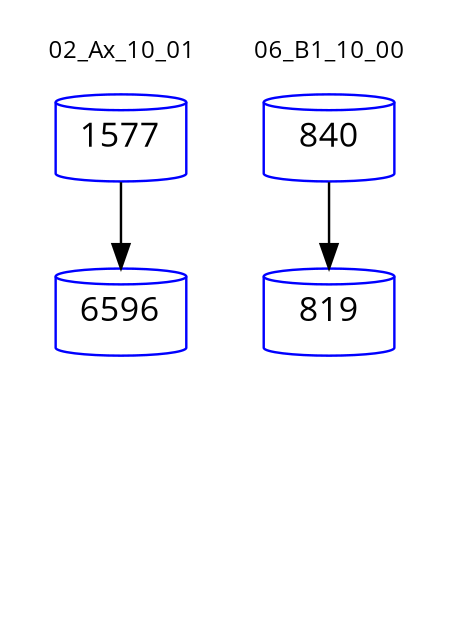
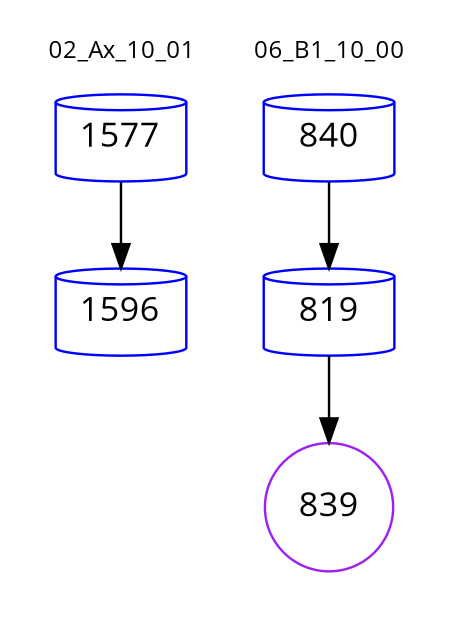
node "6596": label "6596" -> "1596"
node "839": added
